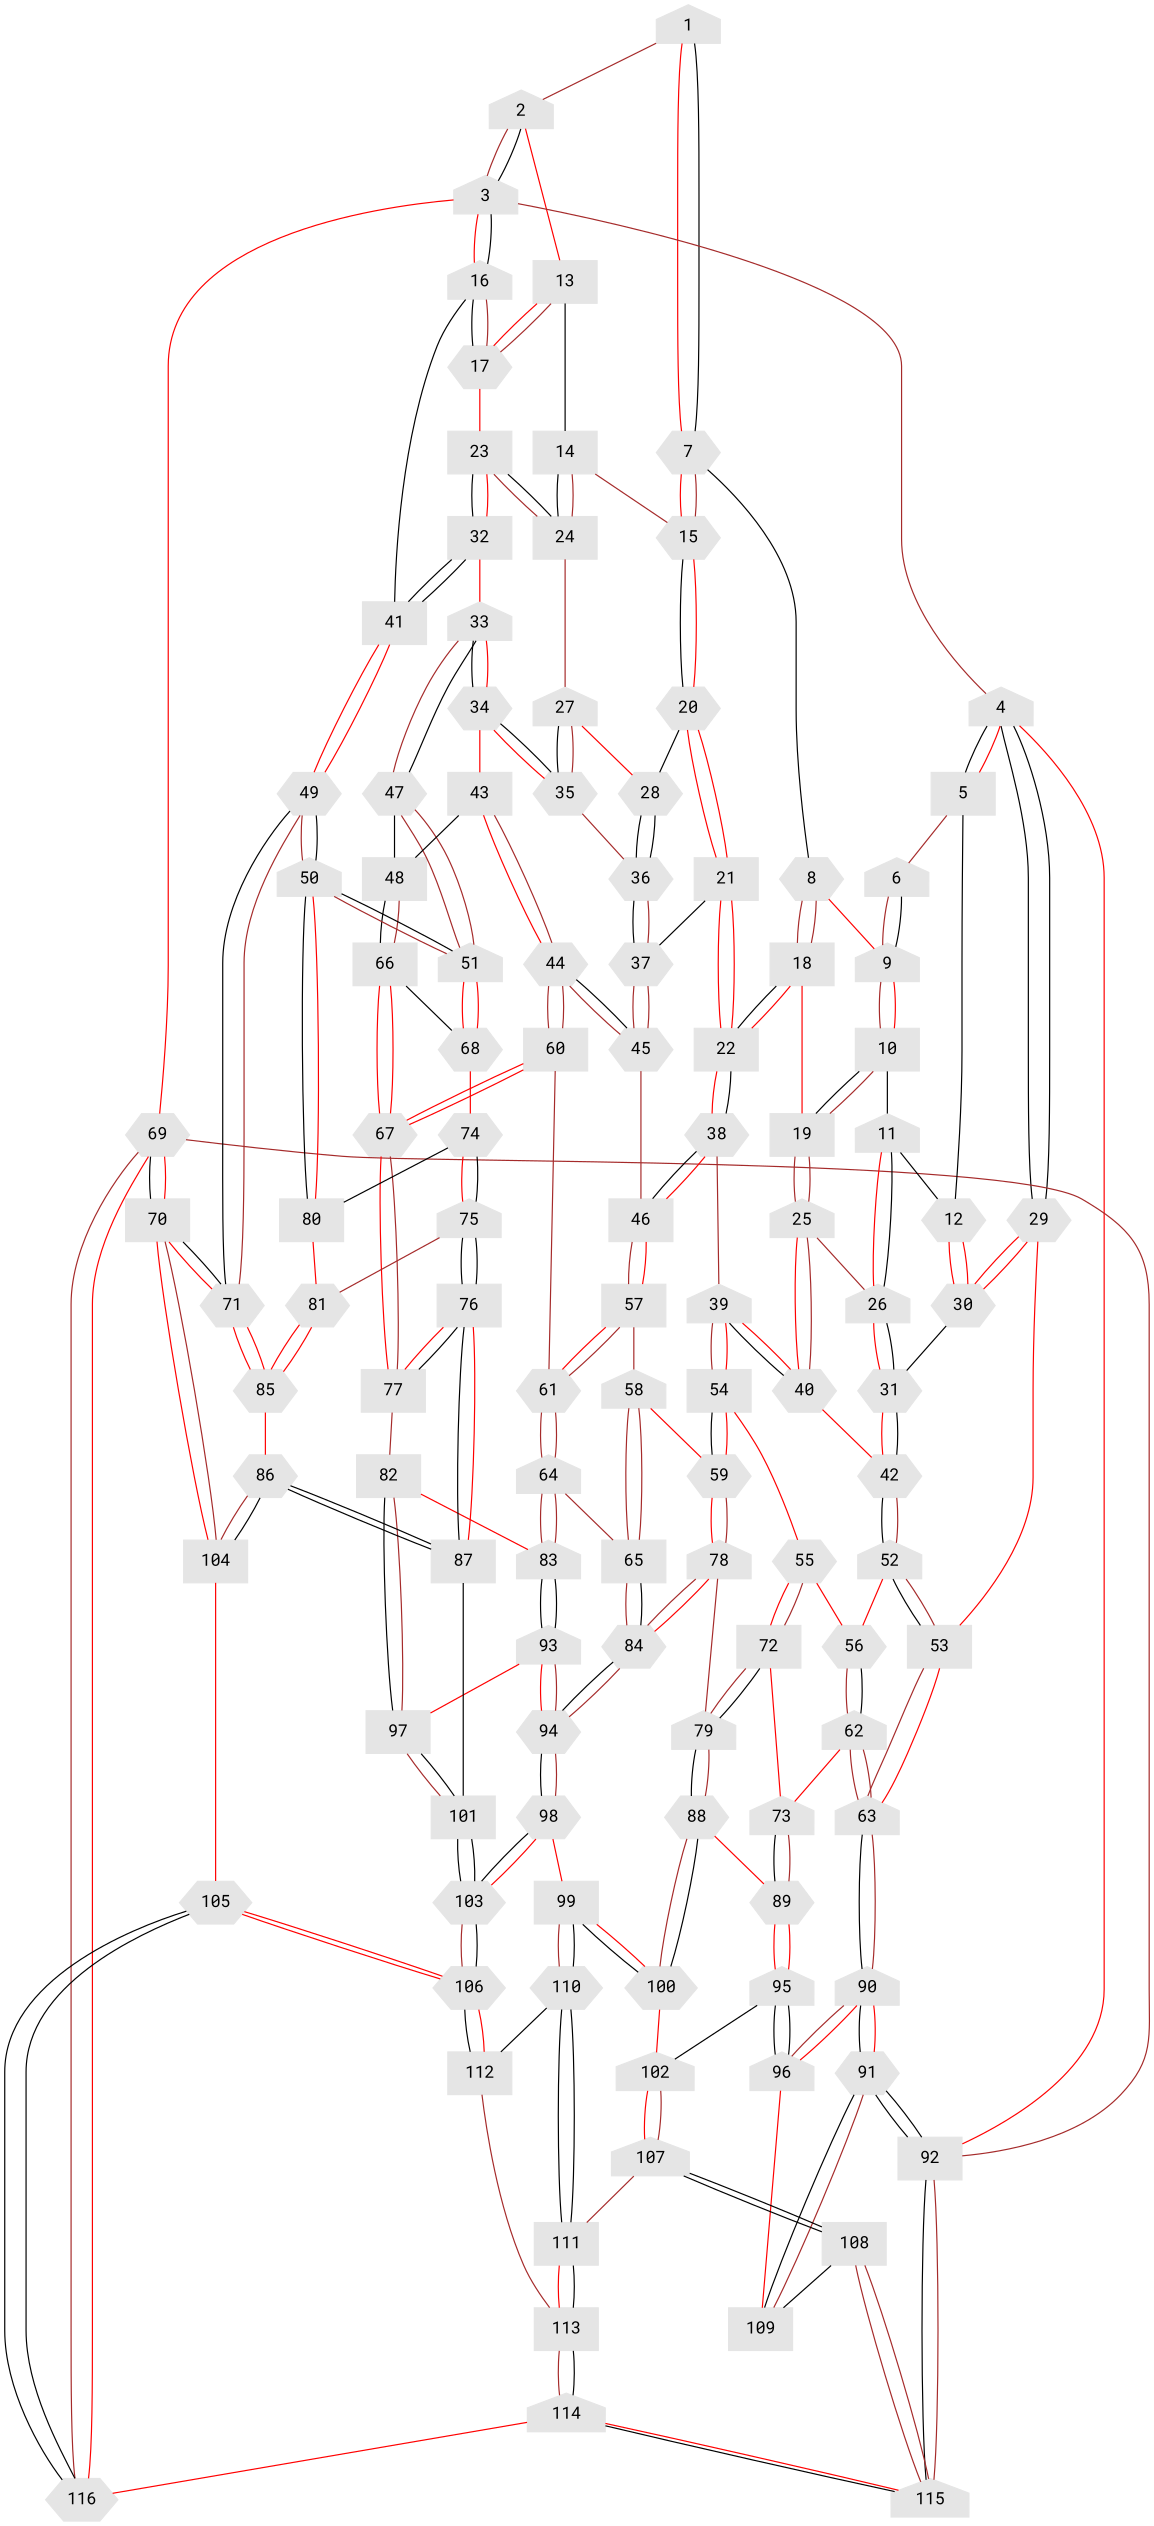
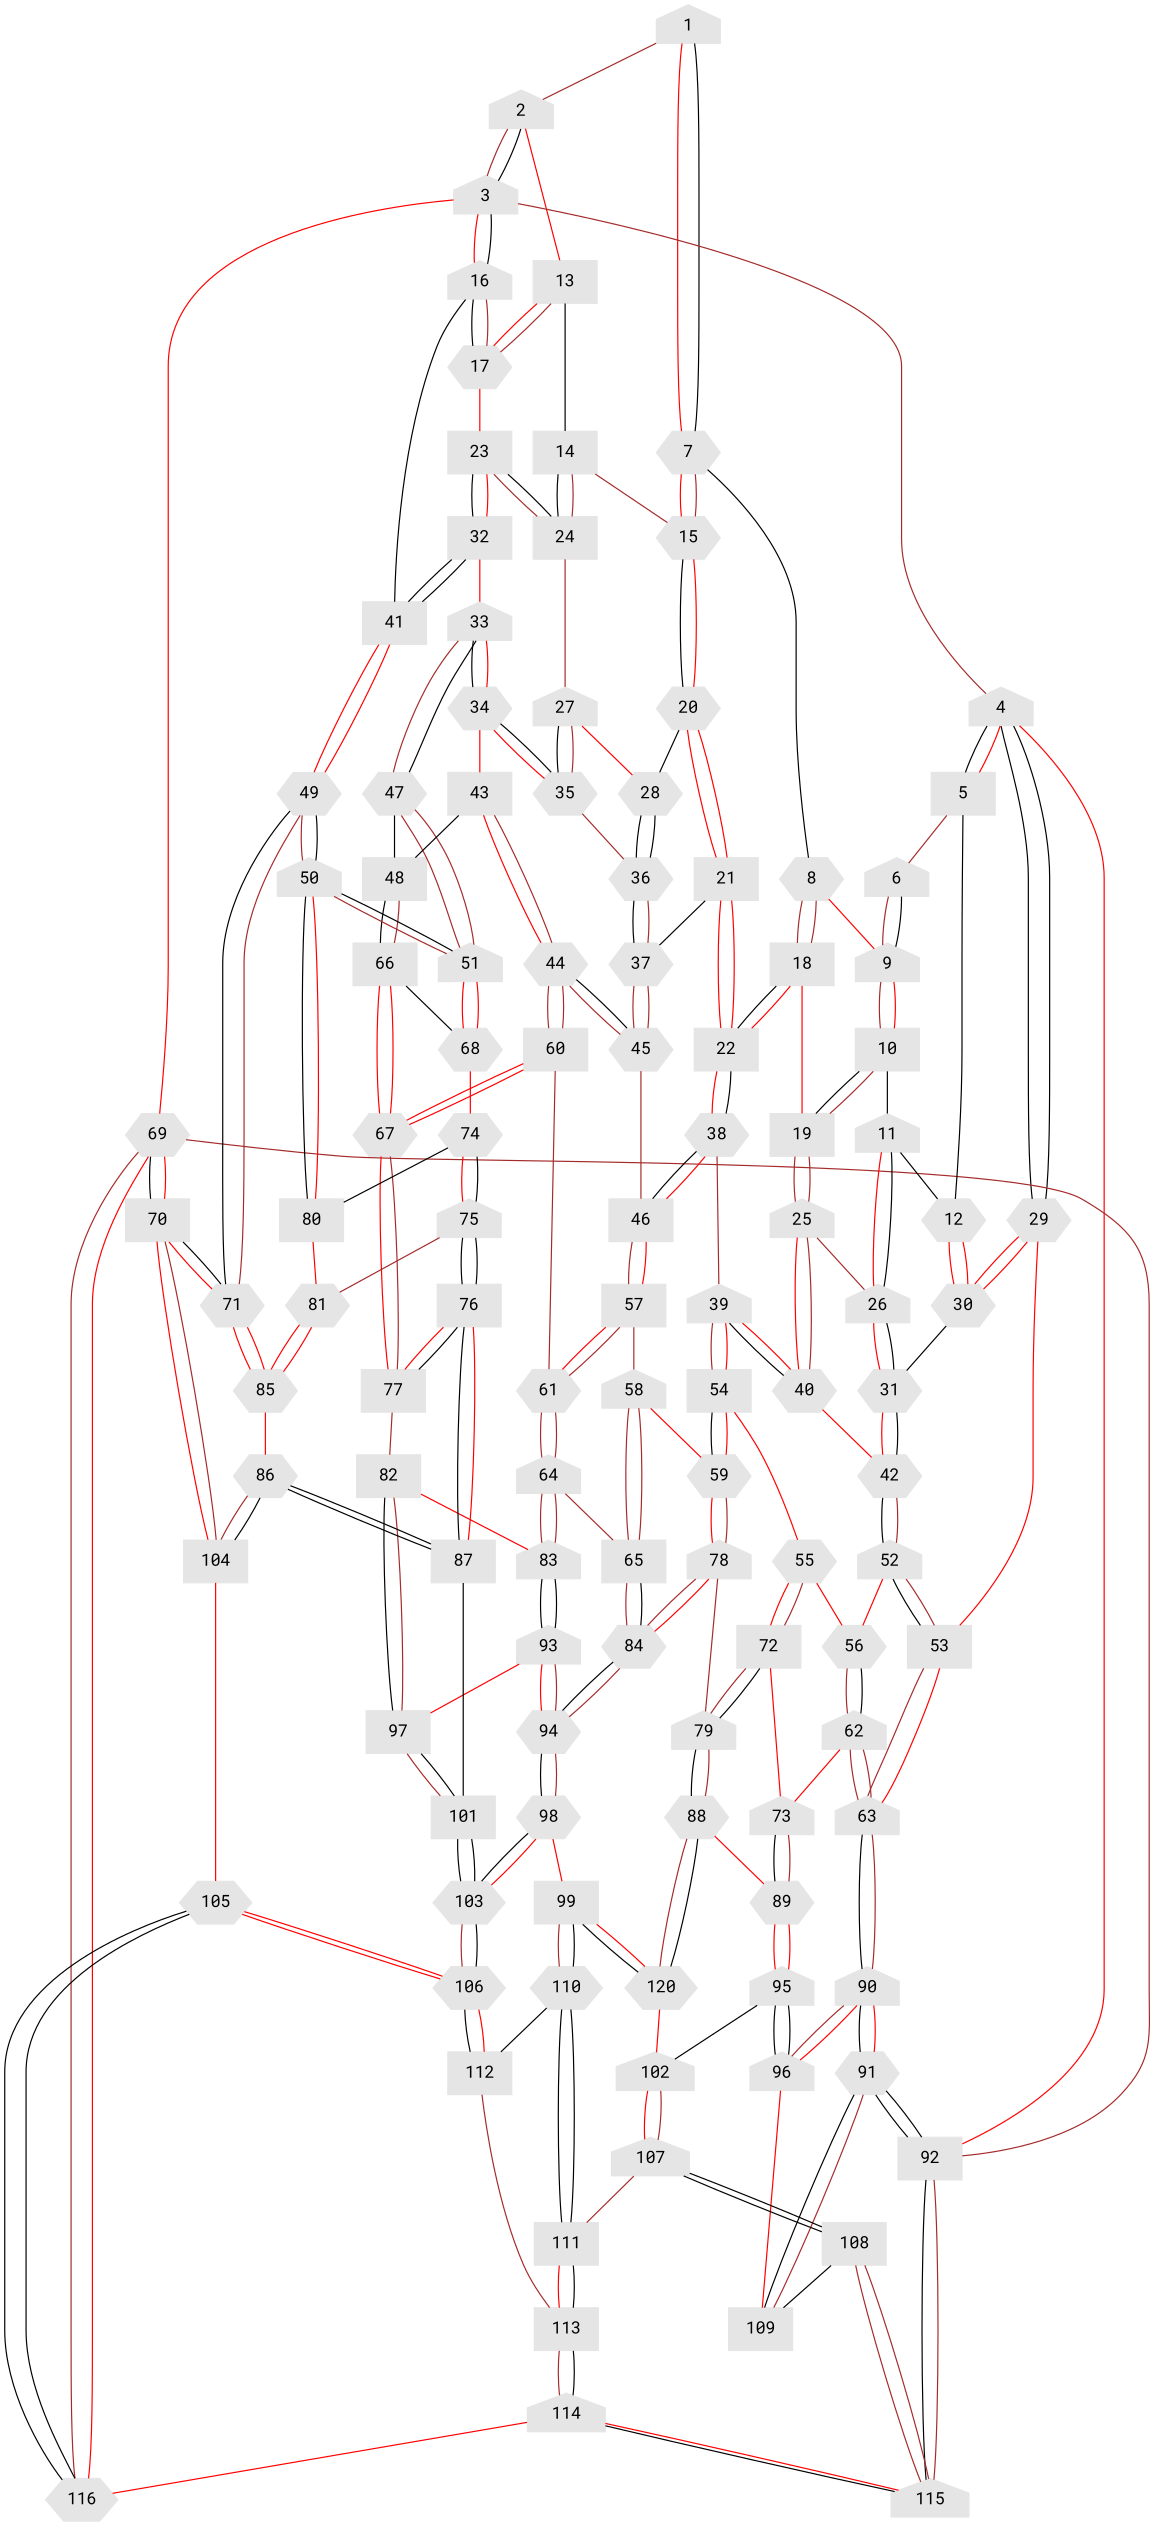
node "100": label "100" -> "120"
